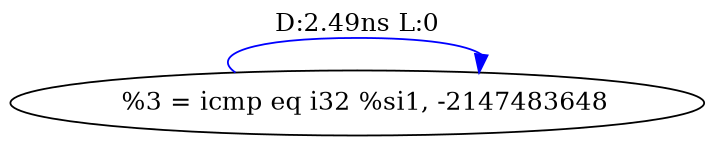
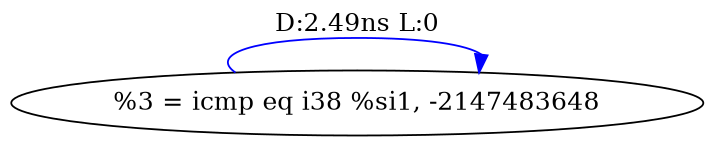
node "%3 = icmp eq i32 %si1, -2147483648": label "%3 = icmp eq i32 %si1, -2147483648" -> "%3 = icmp eq i38 %si1, -2147483648"
